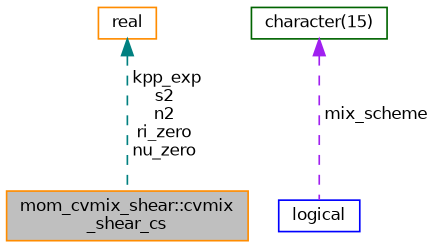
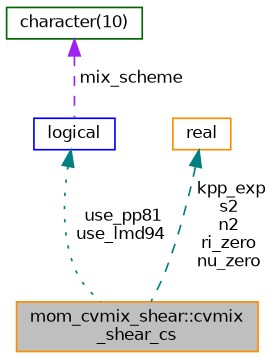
node "character(15)": label "character(15)" -> "character(10)"
edge "mom_cvmix_shear::cvmix _shear_cs" -> "logical": added, label "use_pp81 use_lmd94"
